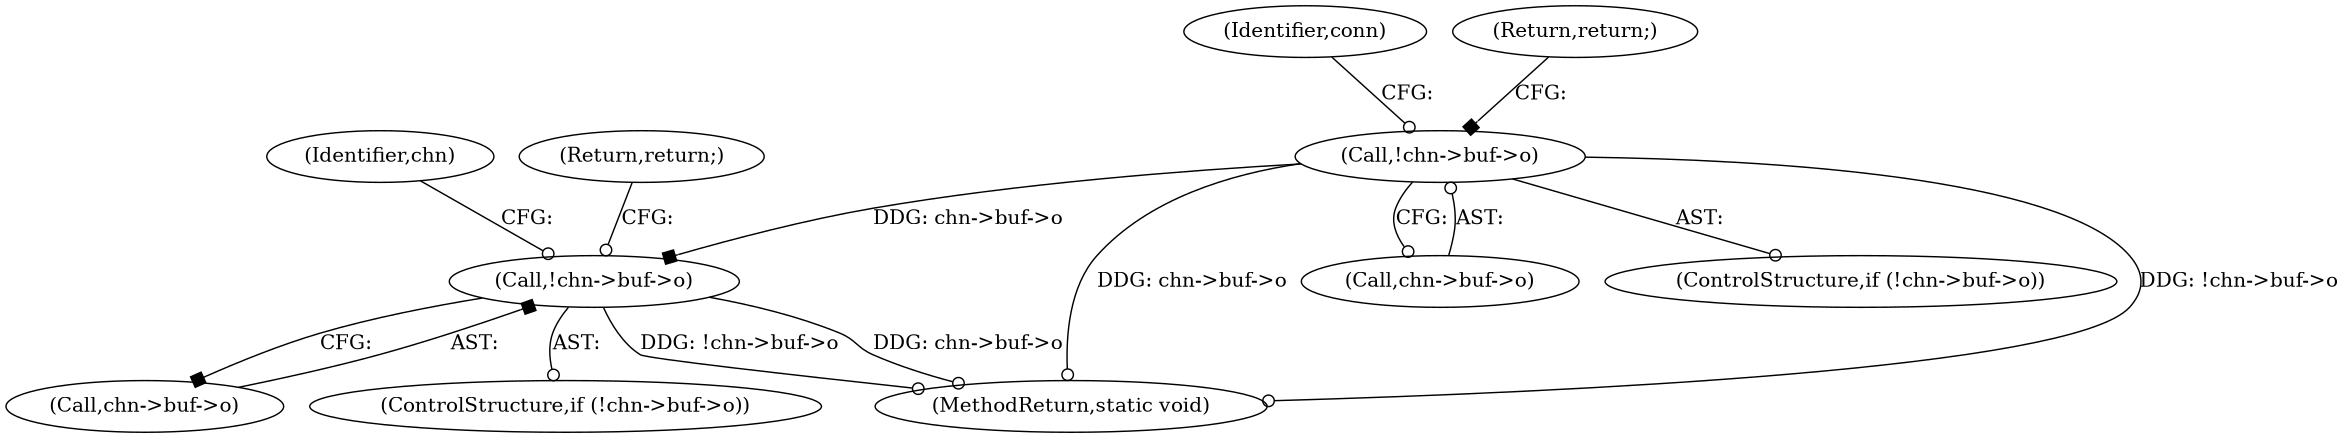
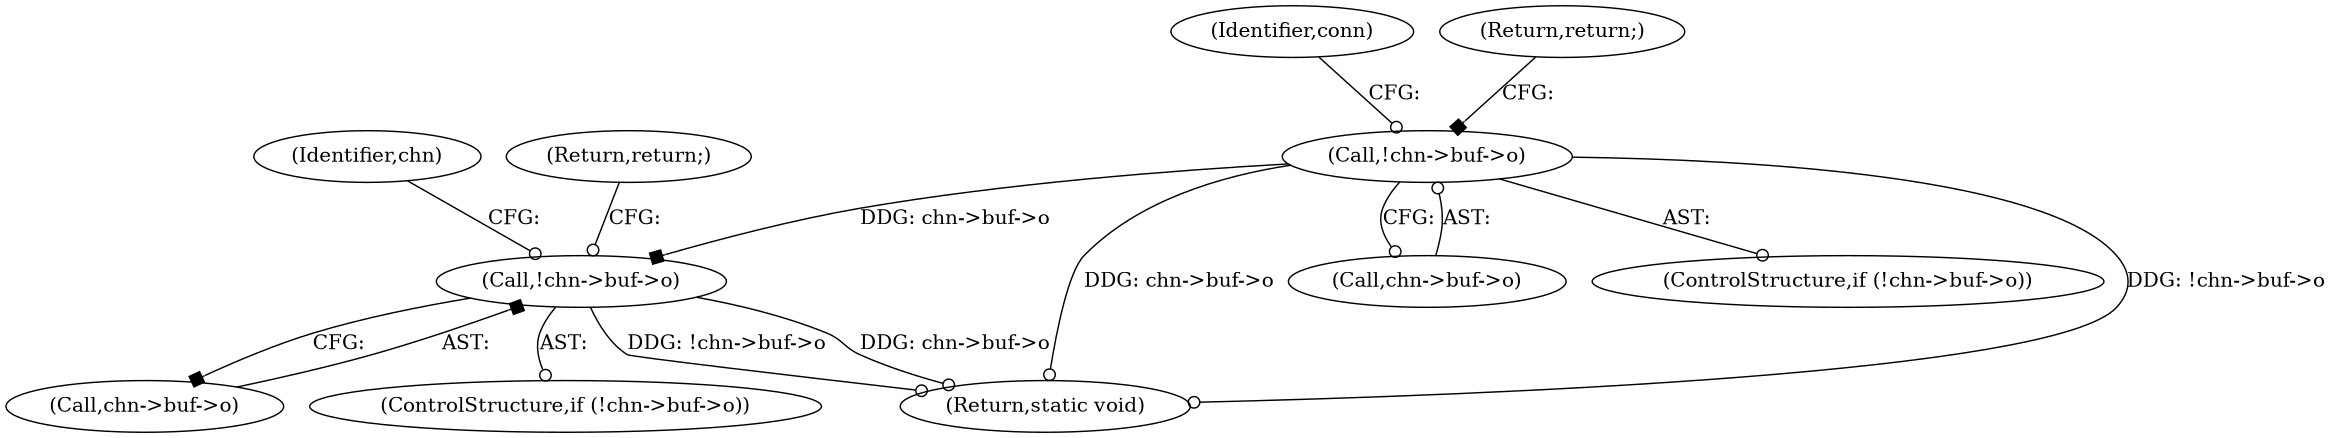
node "(MethodReturn,static void)": label "(MethodReturn,static void)" -> "(Return,static void)"
